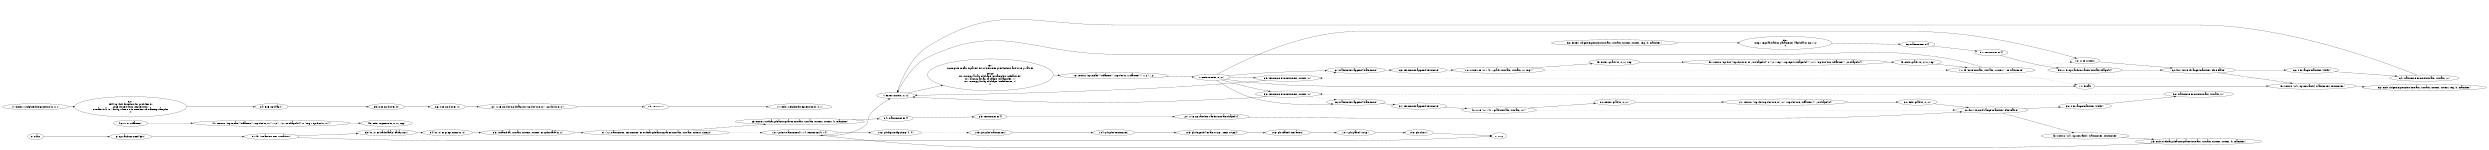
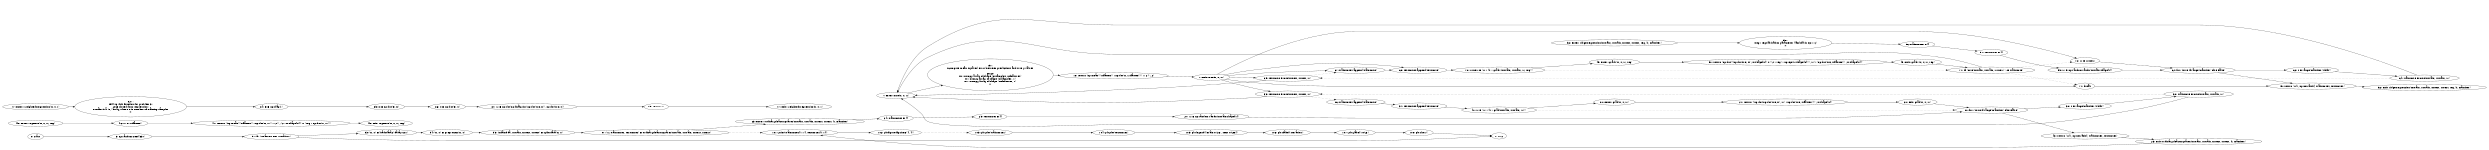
edge "7: exit: mse(X, Y, W)" -> "36: train_mses.append(train_mse)": now "7: exit: mse(X, Y, W)" -> "68: test_mses.append(test_mse)"
node "45: enter: reg_mse(X, Y, W, reg)": added
edge "101: print(train_mses[(- 1)], test_mses[(- 1)])" -> "7: enter: mse(X, Y, W)": now "32: train_mse = mse(X_train, Y_train, W)" -> "7: enter: mse(X, Y, W)"
